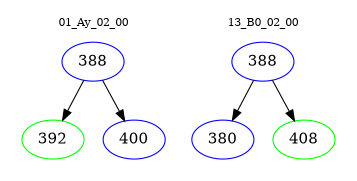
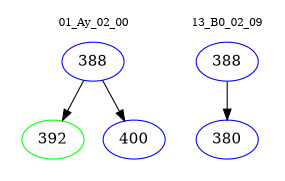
cluster "13_B0_02_00": label "13_B0_02_00" -> "13_B0_02_09"
node "408": removed
